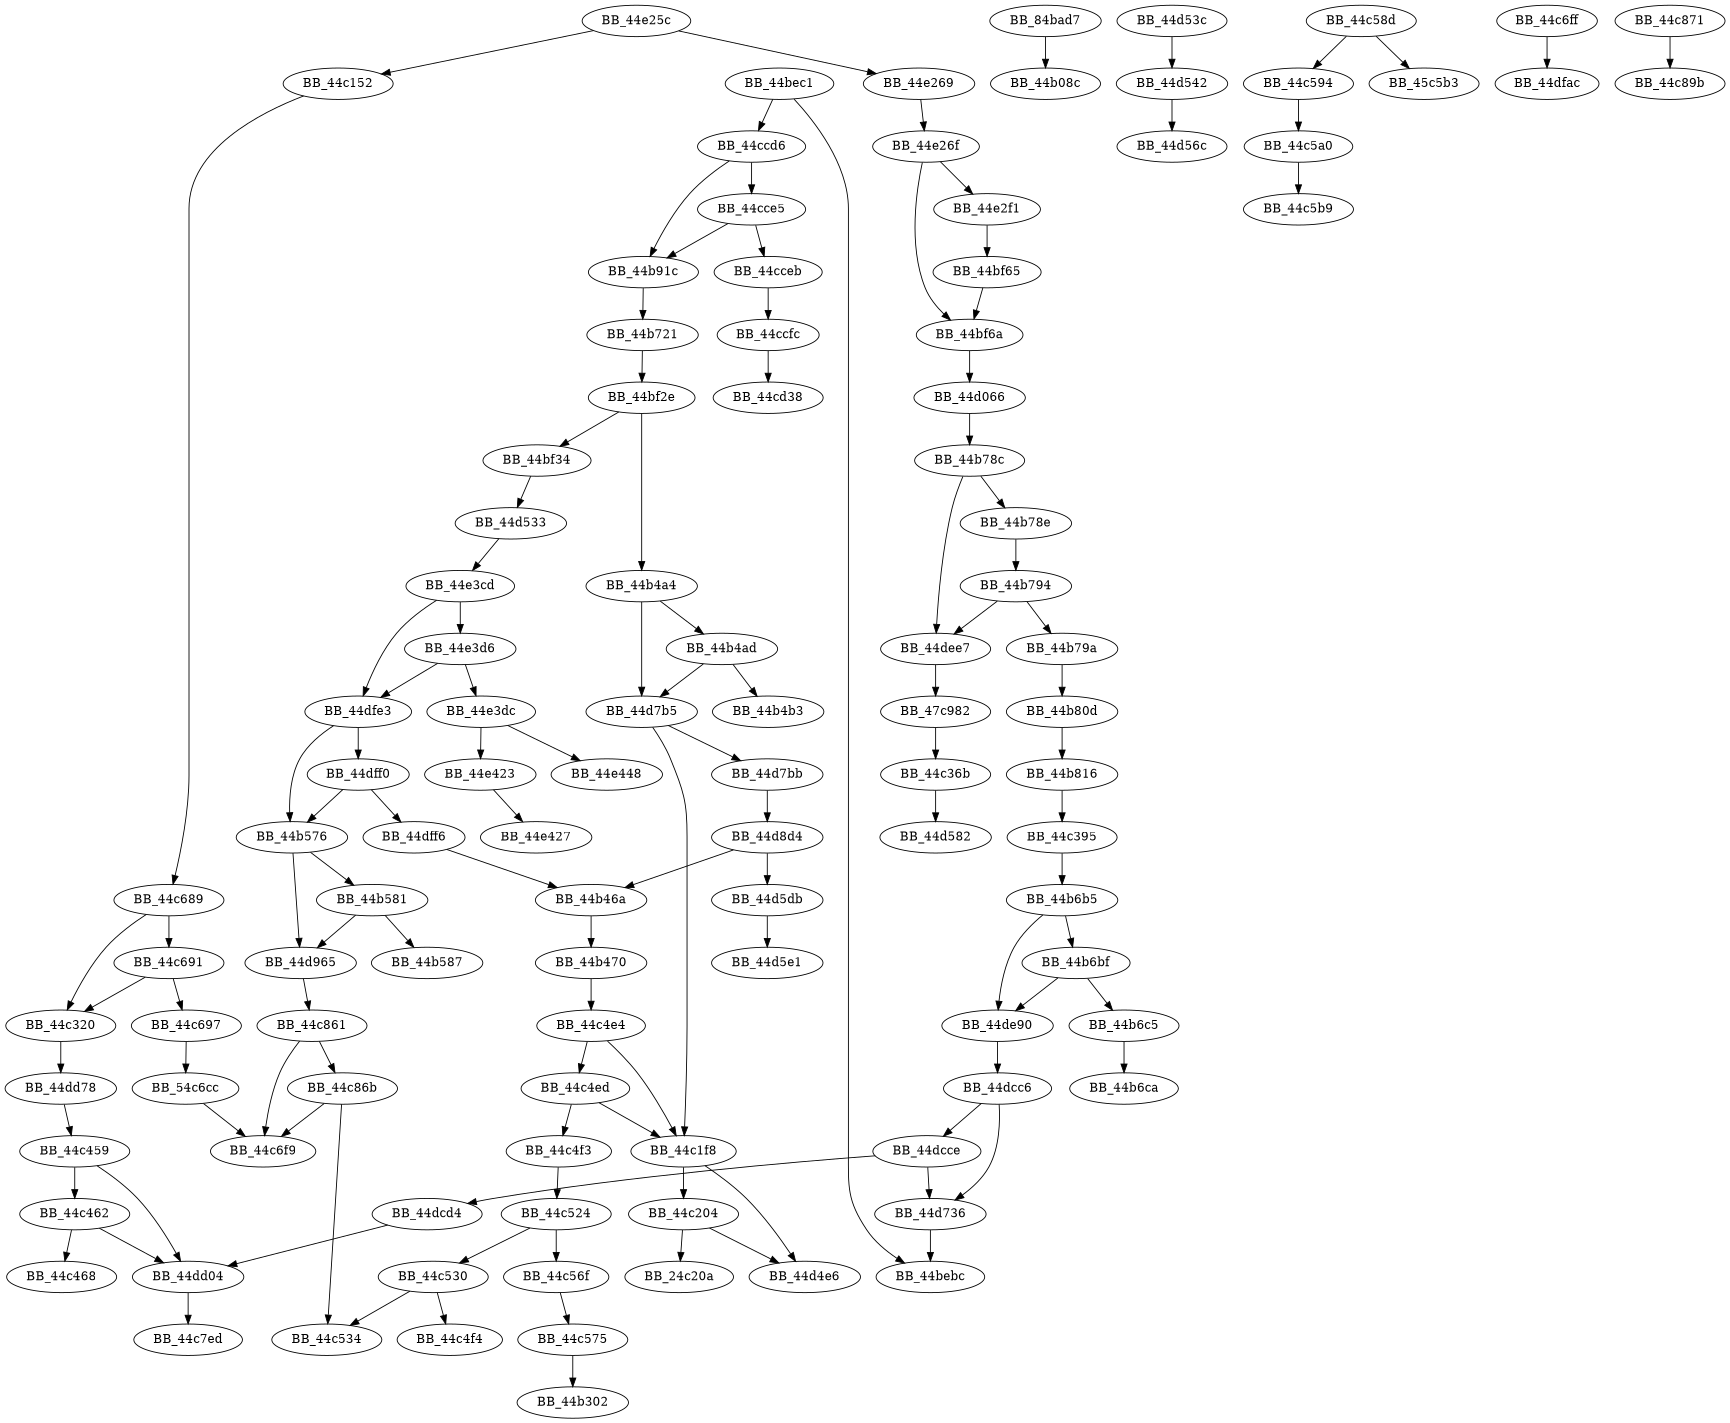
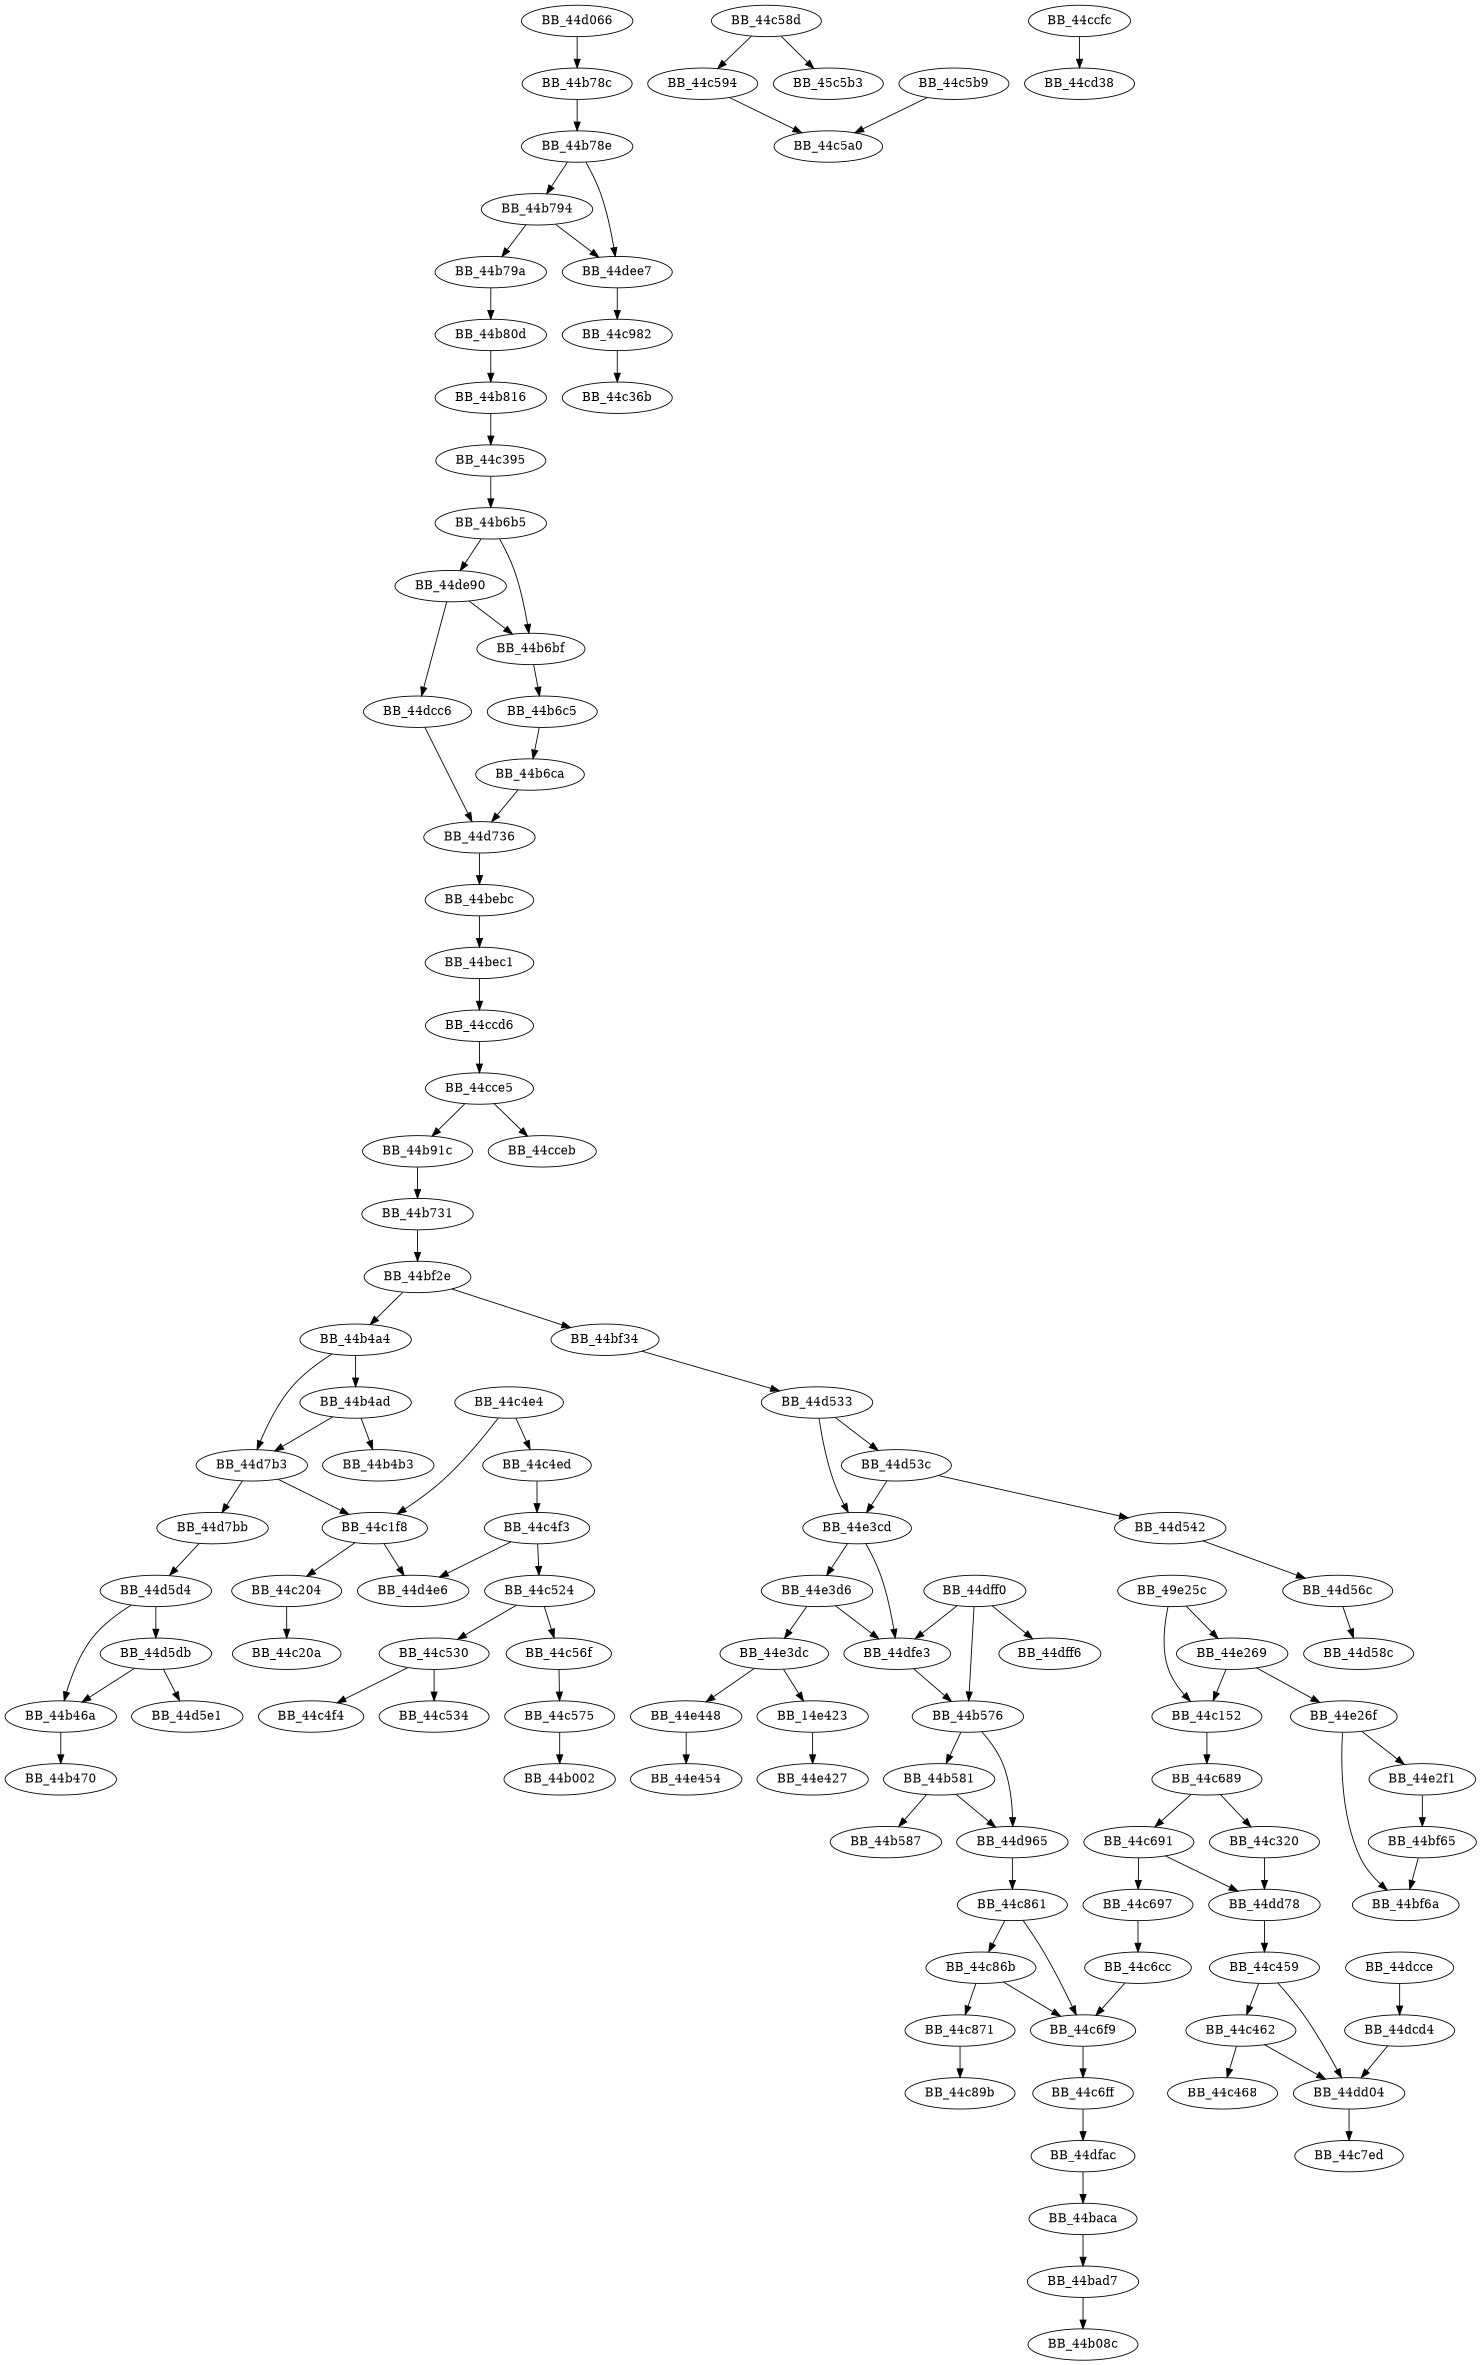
node "BB_44e25c": label "BB_44e25c" -> "BB_49e25c"
node "BB_84bad7": label "BB_84bad7" -> "BB_44bad7"
edge "BB_44c5a0" -> "BB_44c5b9": reversed
edge "BB_44ccd6" -> "BB_44b91c": removed
edge "BB_44cceb" -> "BB_44ccfc": removed
node "BB_44b721": label "BB_44b721" -> "BB_44b731"
edge "BB_44bf6a" -> "BB_44d066": removed
edge "BB_44b78c" -> "BB_44dee7": now "BB_44b78e" -> "BB_44dee7"
edge "BB_44bec1" -> "BB_44bebc": reversed
node "BB_44d7b5": label "BB_44d7b5" -> "BB_44d7b3"
node "BB_47c982": label "BB_47c982" -> "BB_44c982"
edge "BB_44dfe3" -> "BB_44dff0": reversed
node "BB_44e423": label "BB_44e423" -> "BB_14e423"
node "BB_44d8d4": label "BB_44d8d4" -> "BB_44d5d4"
node "BB_44d582": removed
edge "BB_44dff6" -> "BB_44b46a": now "BB_44d5db" -> "BB_44b46a"
edge "BB_44b470" -> "BB_44c4e4": removed
edge "BB_44c691" -> "BB_44c320": now "BB_44c691" -> "BB_44dd78"
edge "BB_44b6bf" -> "BB_44de90": reversed
node "BB_54c6cc": label "BB_54c6cc" -> "BB_44c6cc"
edge "BB_44dcc6" -> "BB_44dcce": removed
edge "BB_44c4ed" -> "BB_44c1f8": removed
edge "BB_44dcce" -> "BB_44d736": now "BB_44b6ca" -> "BB_44d736"
edge "BB_44c86b" -> "BB_44c534": now "BB_44c86b" -> "BB_44c871"
edge "BB_44c204" -> "BB_44d4e6": now "BB_44c4f3" -> "BB_44d4e6"
node "BB_24c20a": label "BB_24c20a" -> "BB_44c20a"
node "BB_44b302": label "BB_44b302" -> "BB_44b002"
edge "BB_44d533" -> "BB_44d53c": added
edge "BB_44d53c" -> "BB_44e3cd": added
node "BB_44d58c": added
edge "BB_44e269" -> "BB_44c152": added
node "BB_44e454": added
edge "BB_44c6f9" -> "BB_44c6ff": added
node "BB_44baca": added
